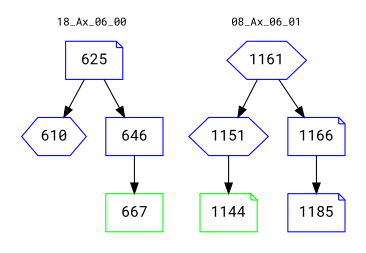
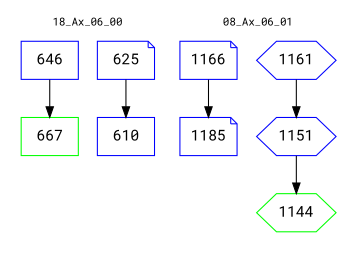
edge "625" -> "646": removed
edge "1161" -> "1166": removed
node "610": shape hexagon -> box
node "1144": shape note -> hexagon
